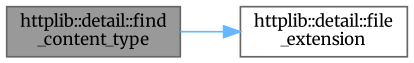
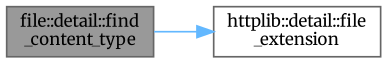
node "httplib::detail::find _content_type": label "httplib::detail::find _content_type" -> "file::detail::find _content_type"
